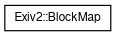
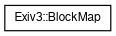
node "Exiv2::BlockMap": label "Exiv2::BlockMap" -> "Exiv3::BlockMap"
